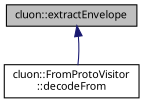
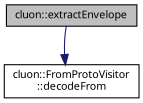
edge "cluon::FromProtoVisitor ::decodeFrom" -> "cluon::extractEnvelope": reversed
